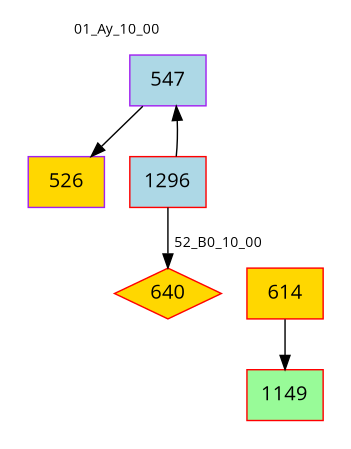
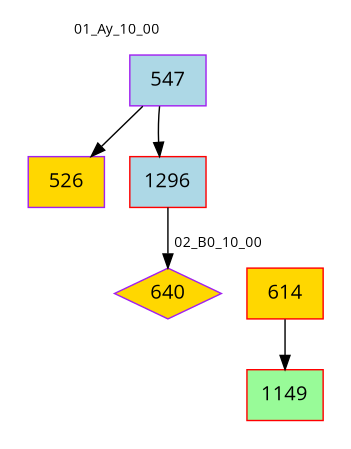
edge "1296" -> "547": reversed
cluster "52_B0_10_00": label "52_B0_10_00" -> "02_B0_10_00"
node "640": color red -> purple
